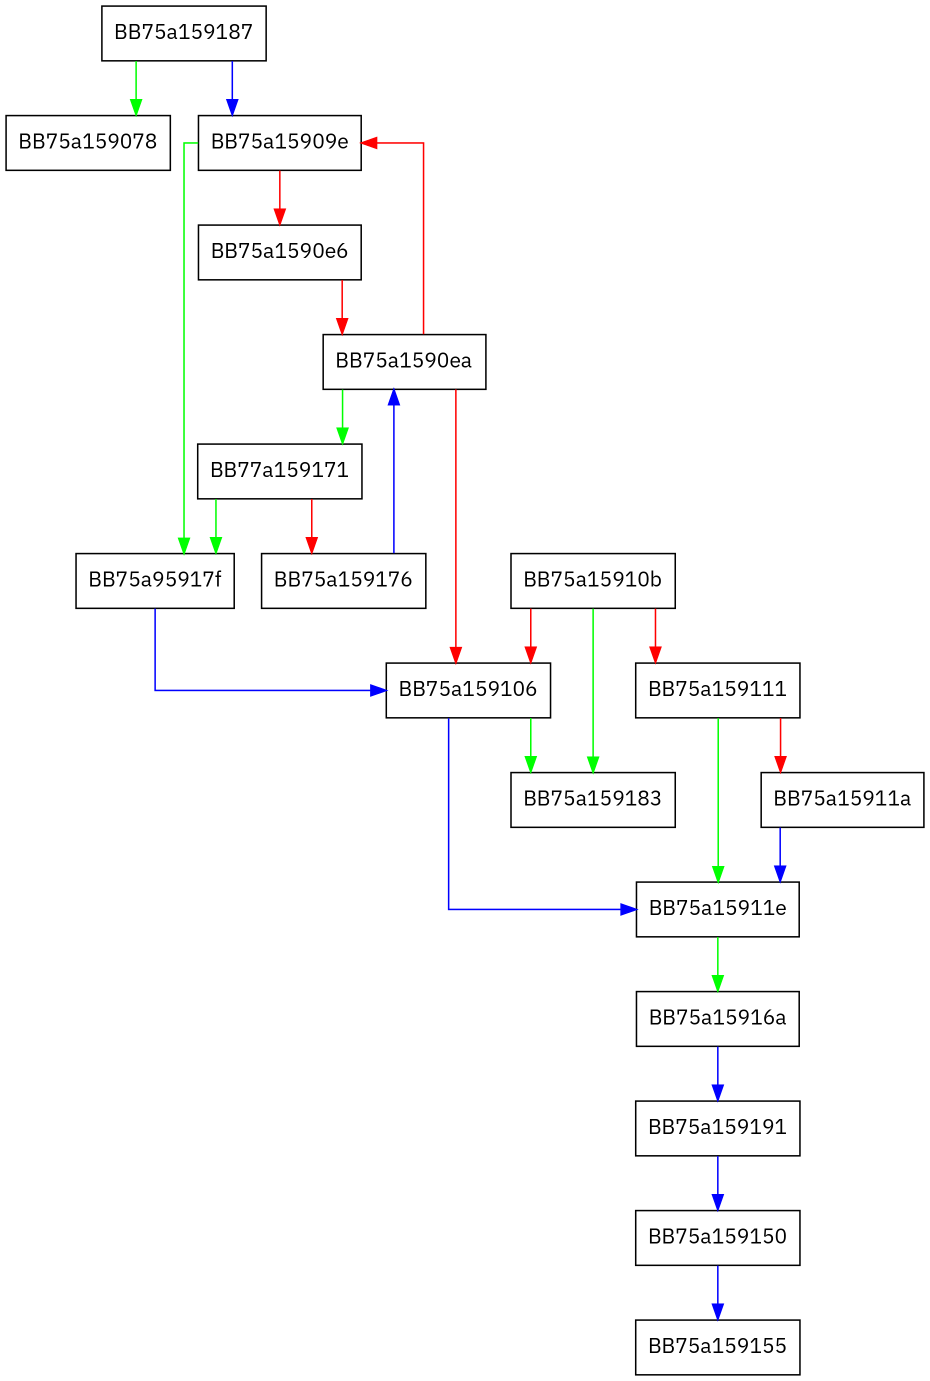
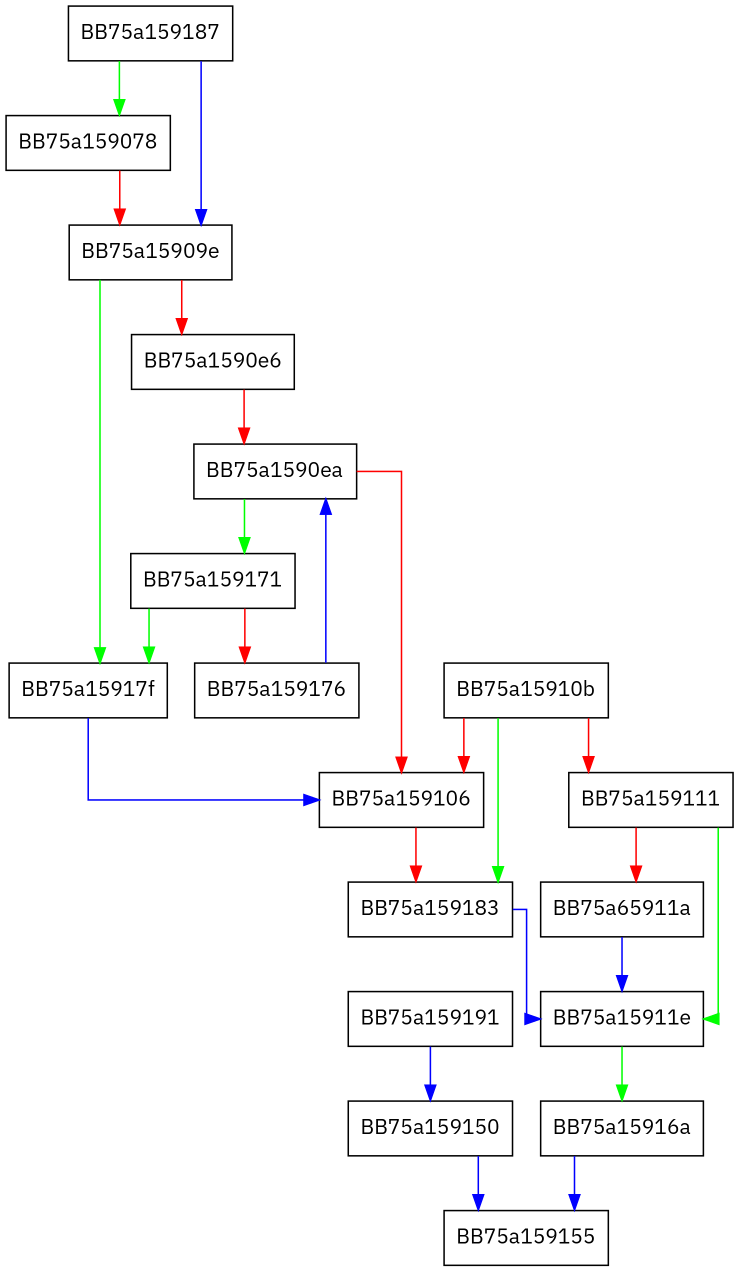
edge "BB75a1590ea" -> "BB75a15909e": now "BB75a159078" -> "BB75a15909e"
node "BB77a159171": label "BB77a159171" -> "BB75a159171"
node "BB75a95917f": label "BB75a95917f" -> "BB75a15917f"
edge "BB75a159106" -> "BB75a159183": color green -> red
node "BB75a15911a": label "BB75a15911a" -> "BB75a65911a"
edge "BB75a159106" -> "BB75a15911e": now "BB75a159183" -> "BB75a15911e"
edge "BB75a15916a" -> "BB75a159191": now "BB75a15916a" -> "BB75a159155"
